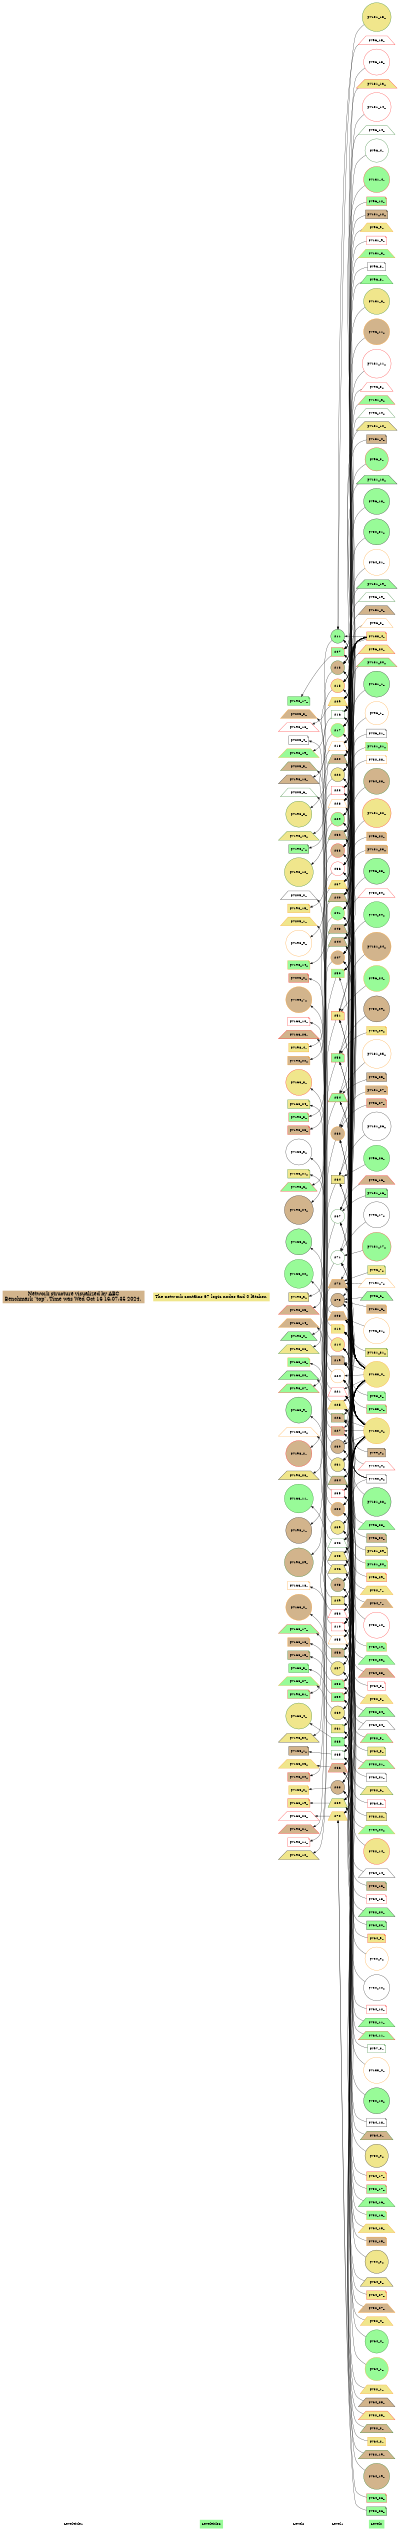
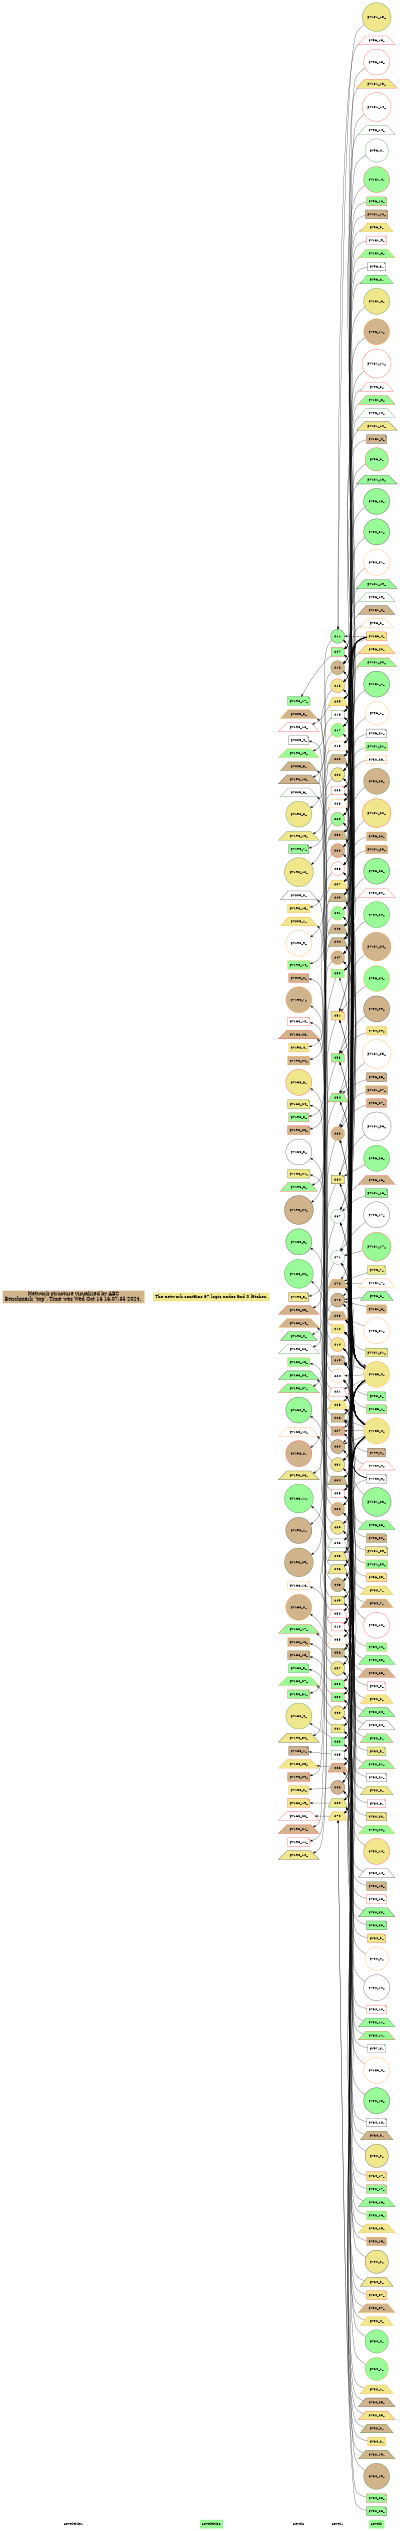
edge "229" -> "pv138_4_": reversed
node "pv198_26_": fillcolor khaki -> white
edge "pv138_0_" -> "214": reversed
